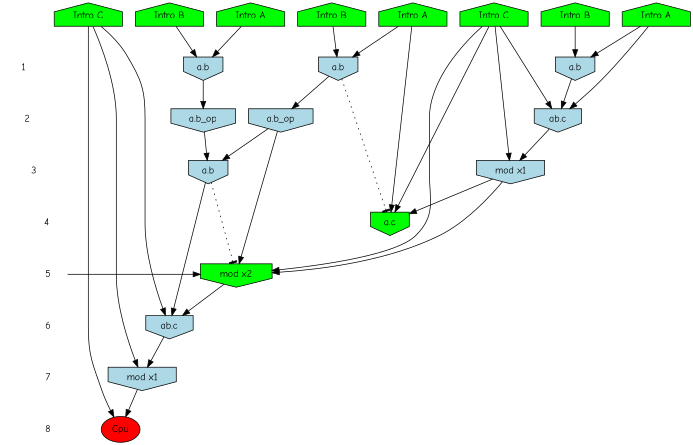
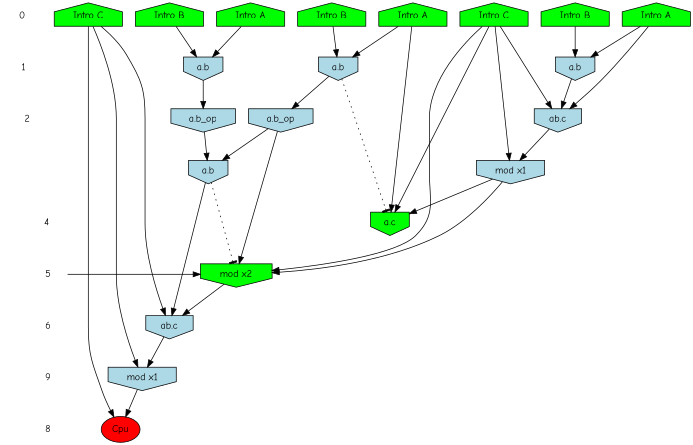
node "0": added
node "3": removed
node "7": label "7" -> "9"
